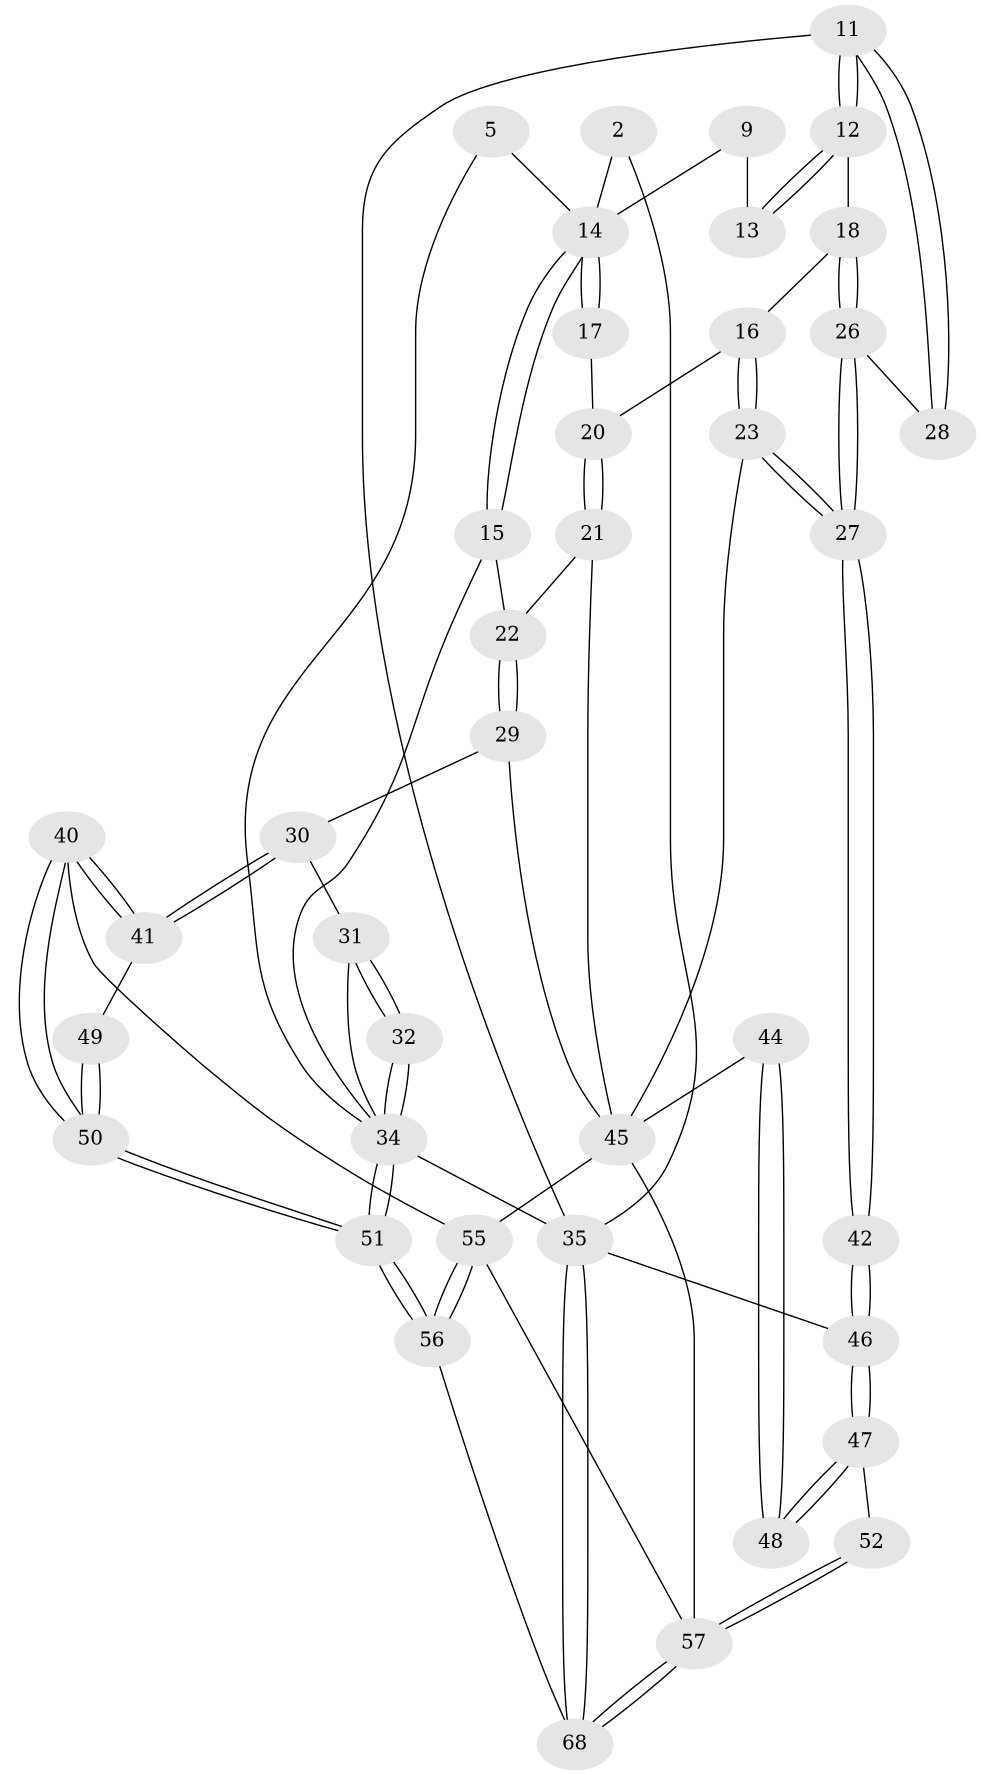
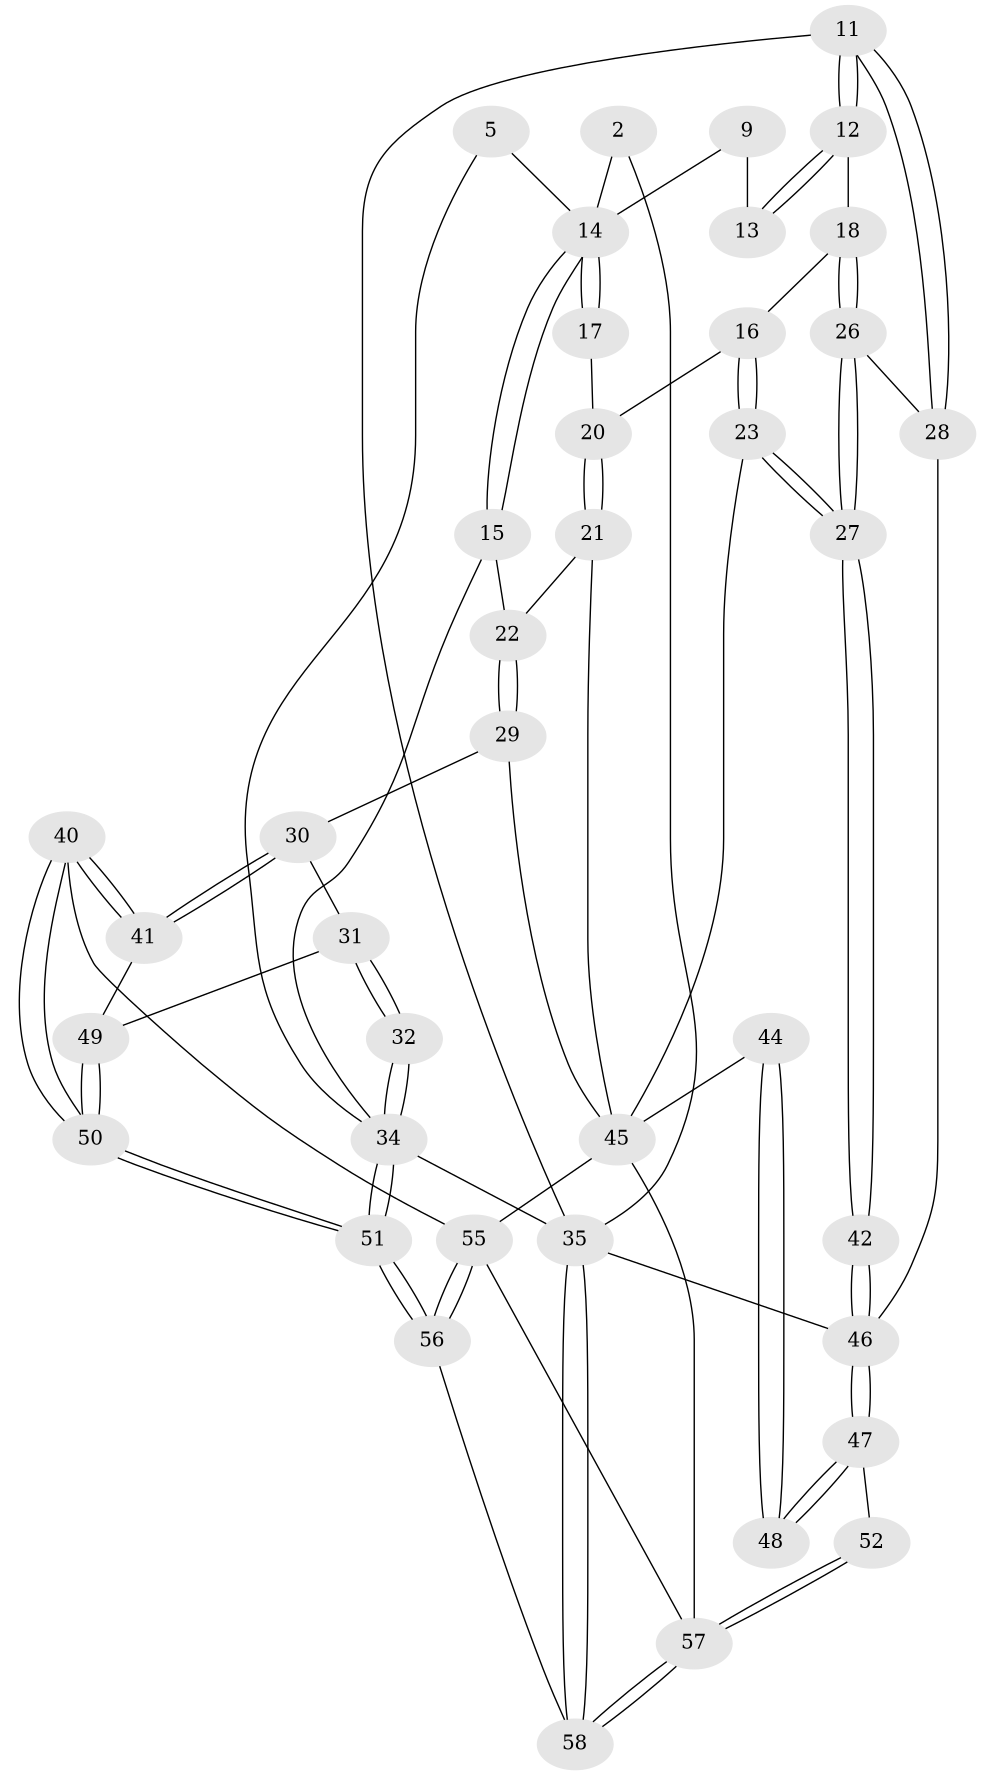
edge "28" -- "46": added
edge "31" -- "34": now "31" -- "49"
node "68": label "68" -> "58"
